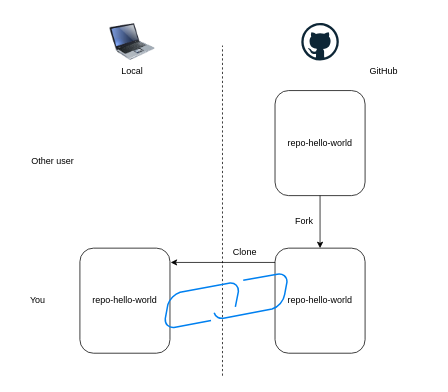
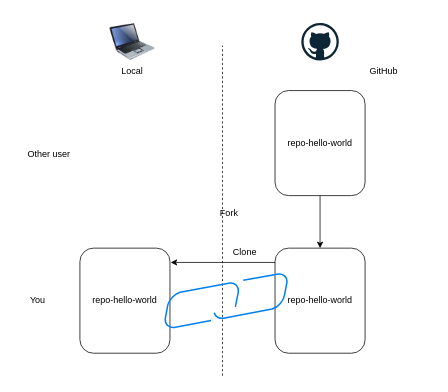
node "Other user": moved (53, 162) -> (49, 154)
node "Fork": moved (304, 221) -> (229, 213)
